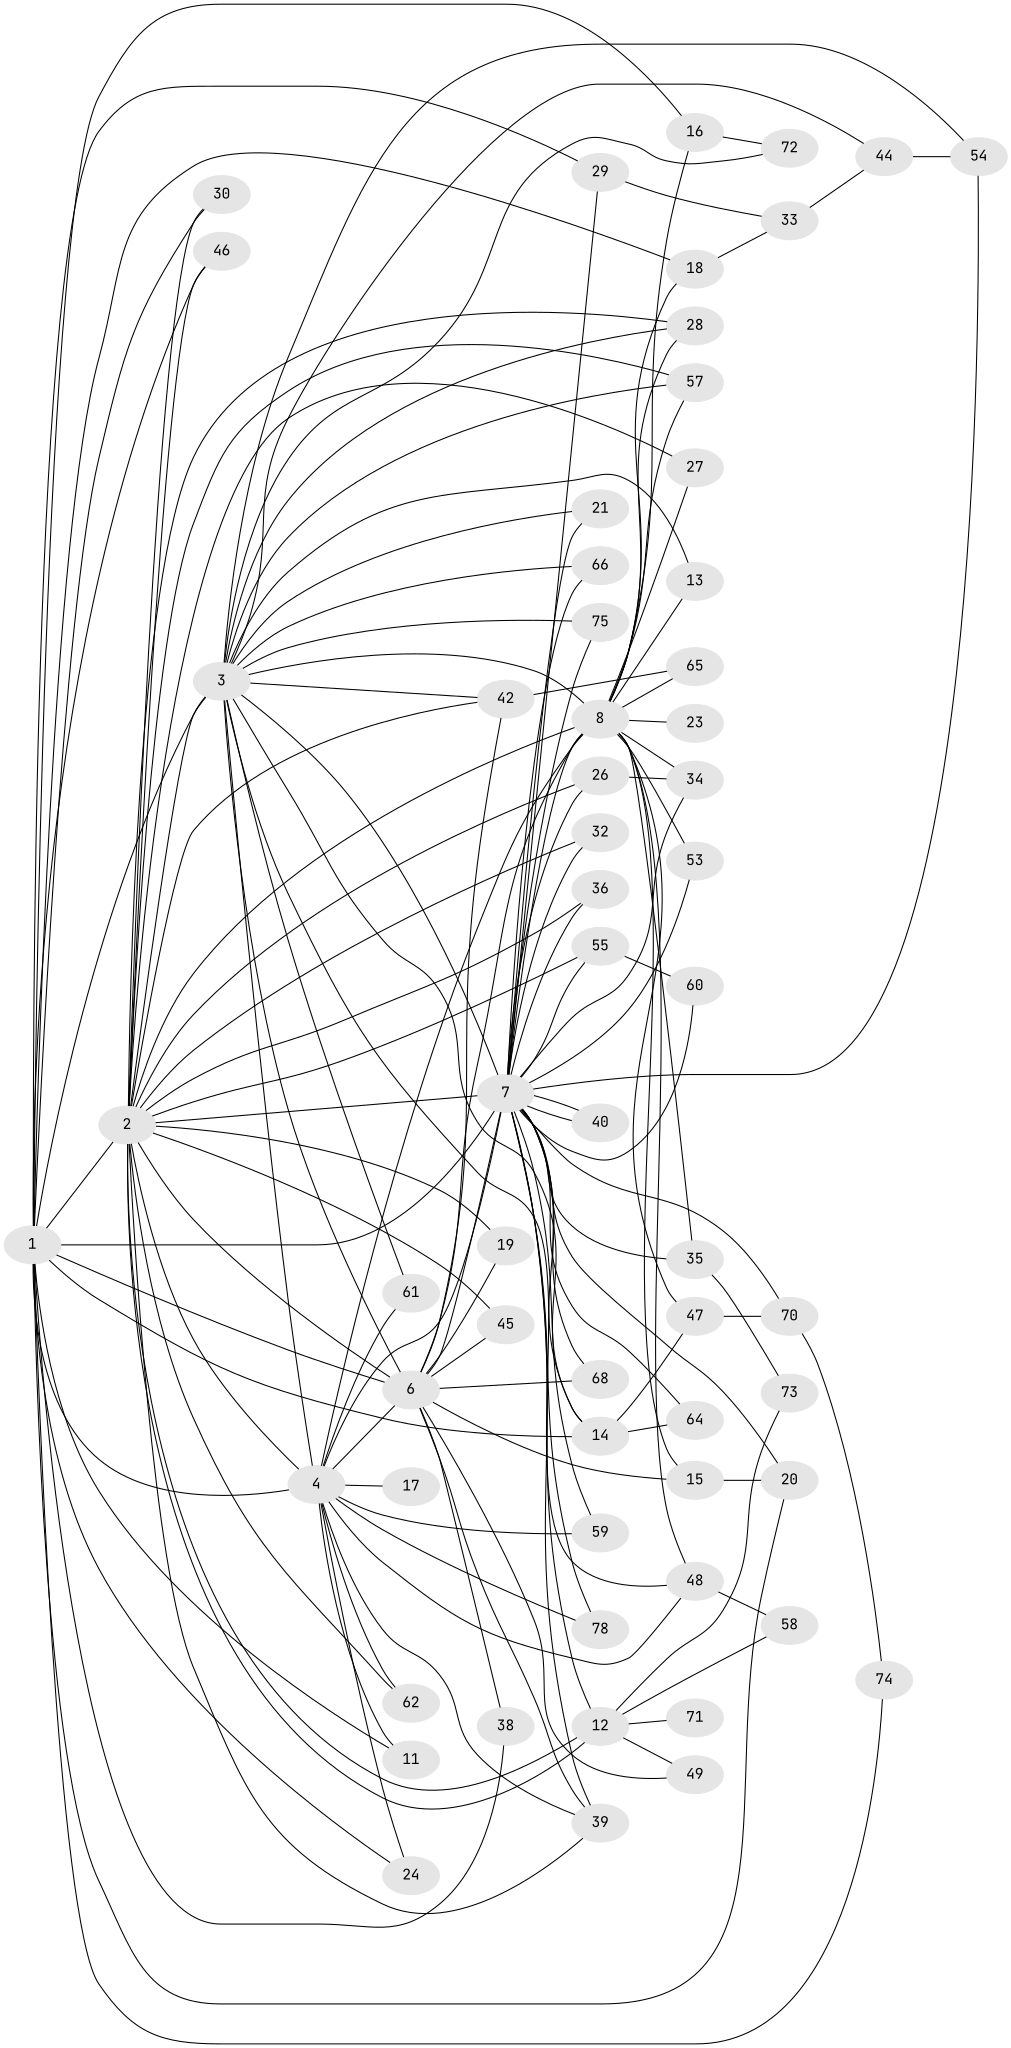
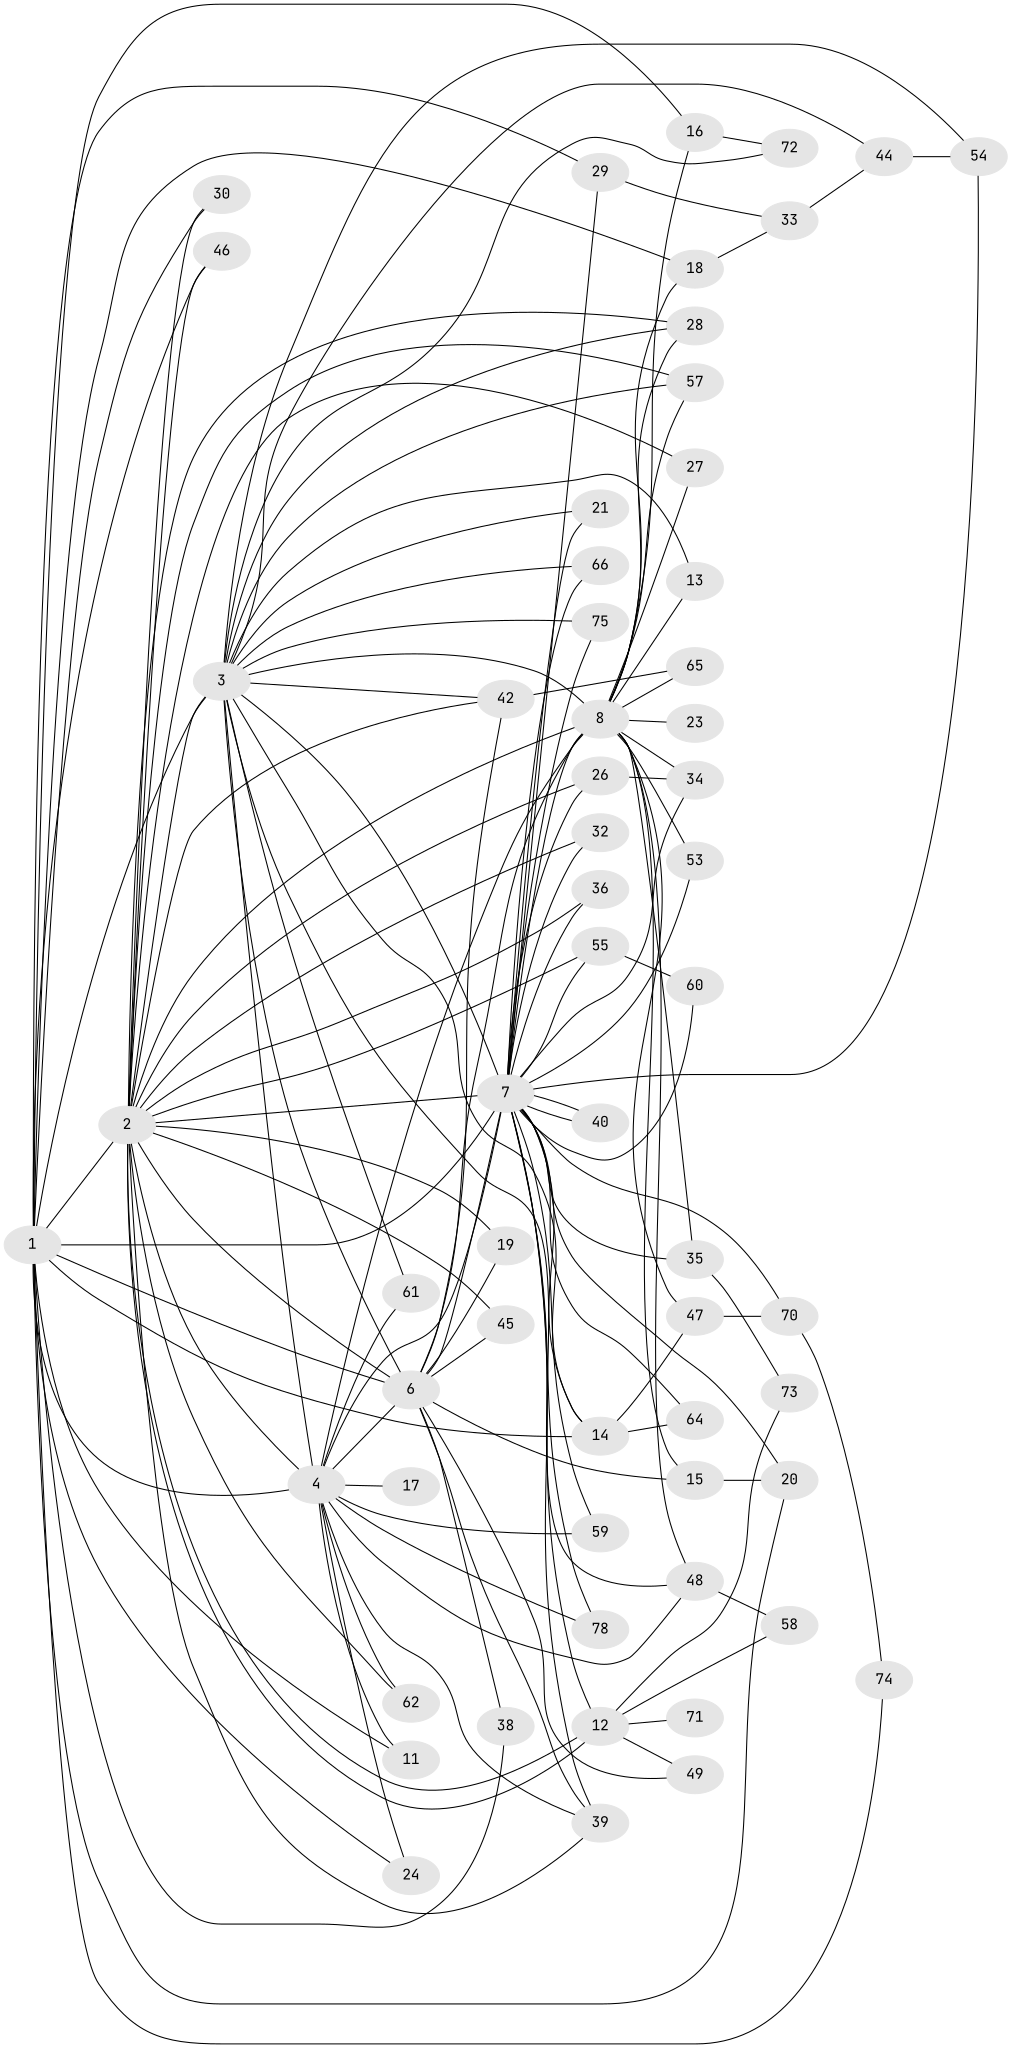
node "68": removed
